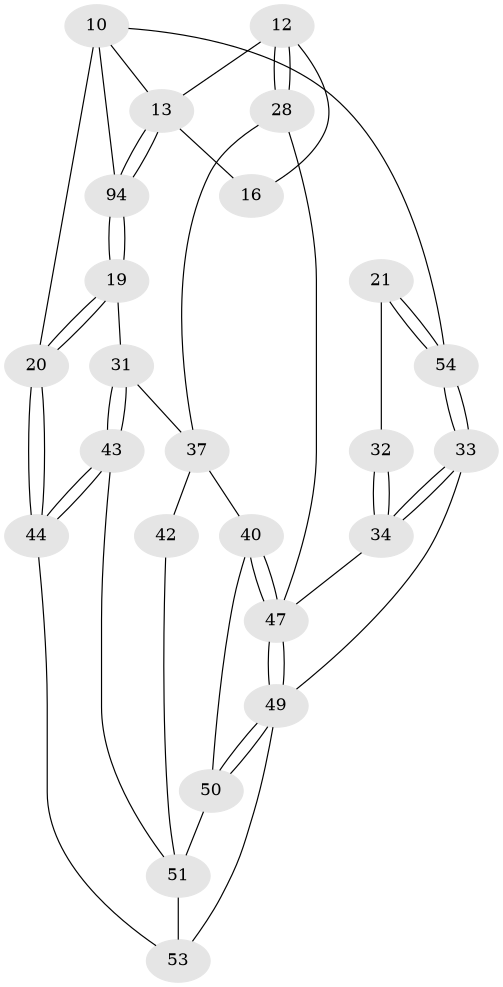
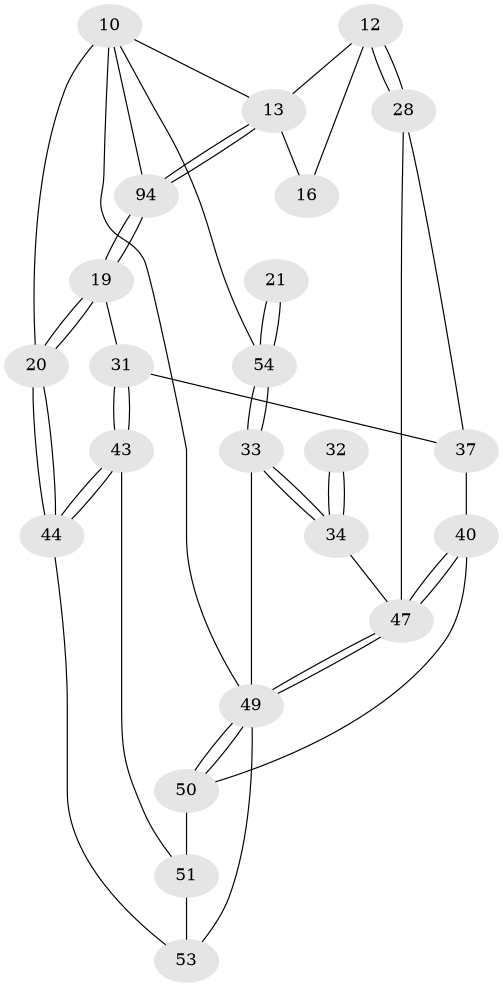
edge "10" -- "49": added
edge "21" -- "32": removed
node "42": removed
